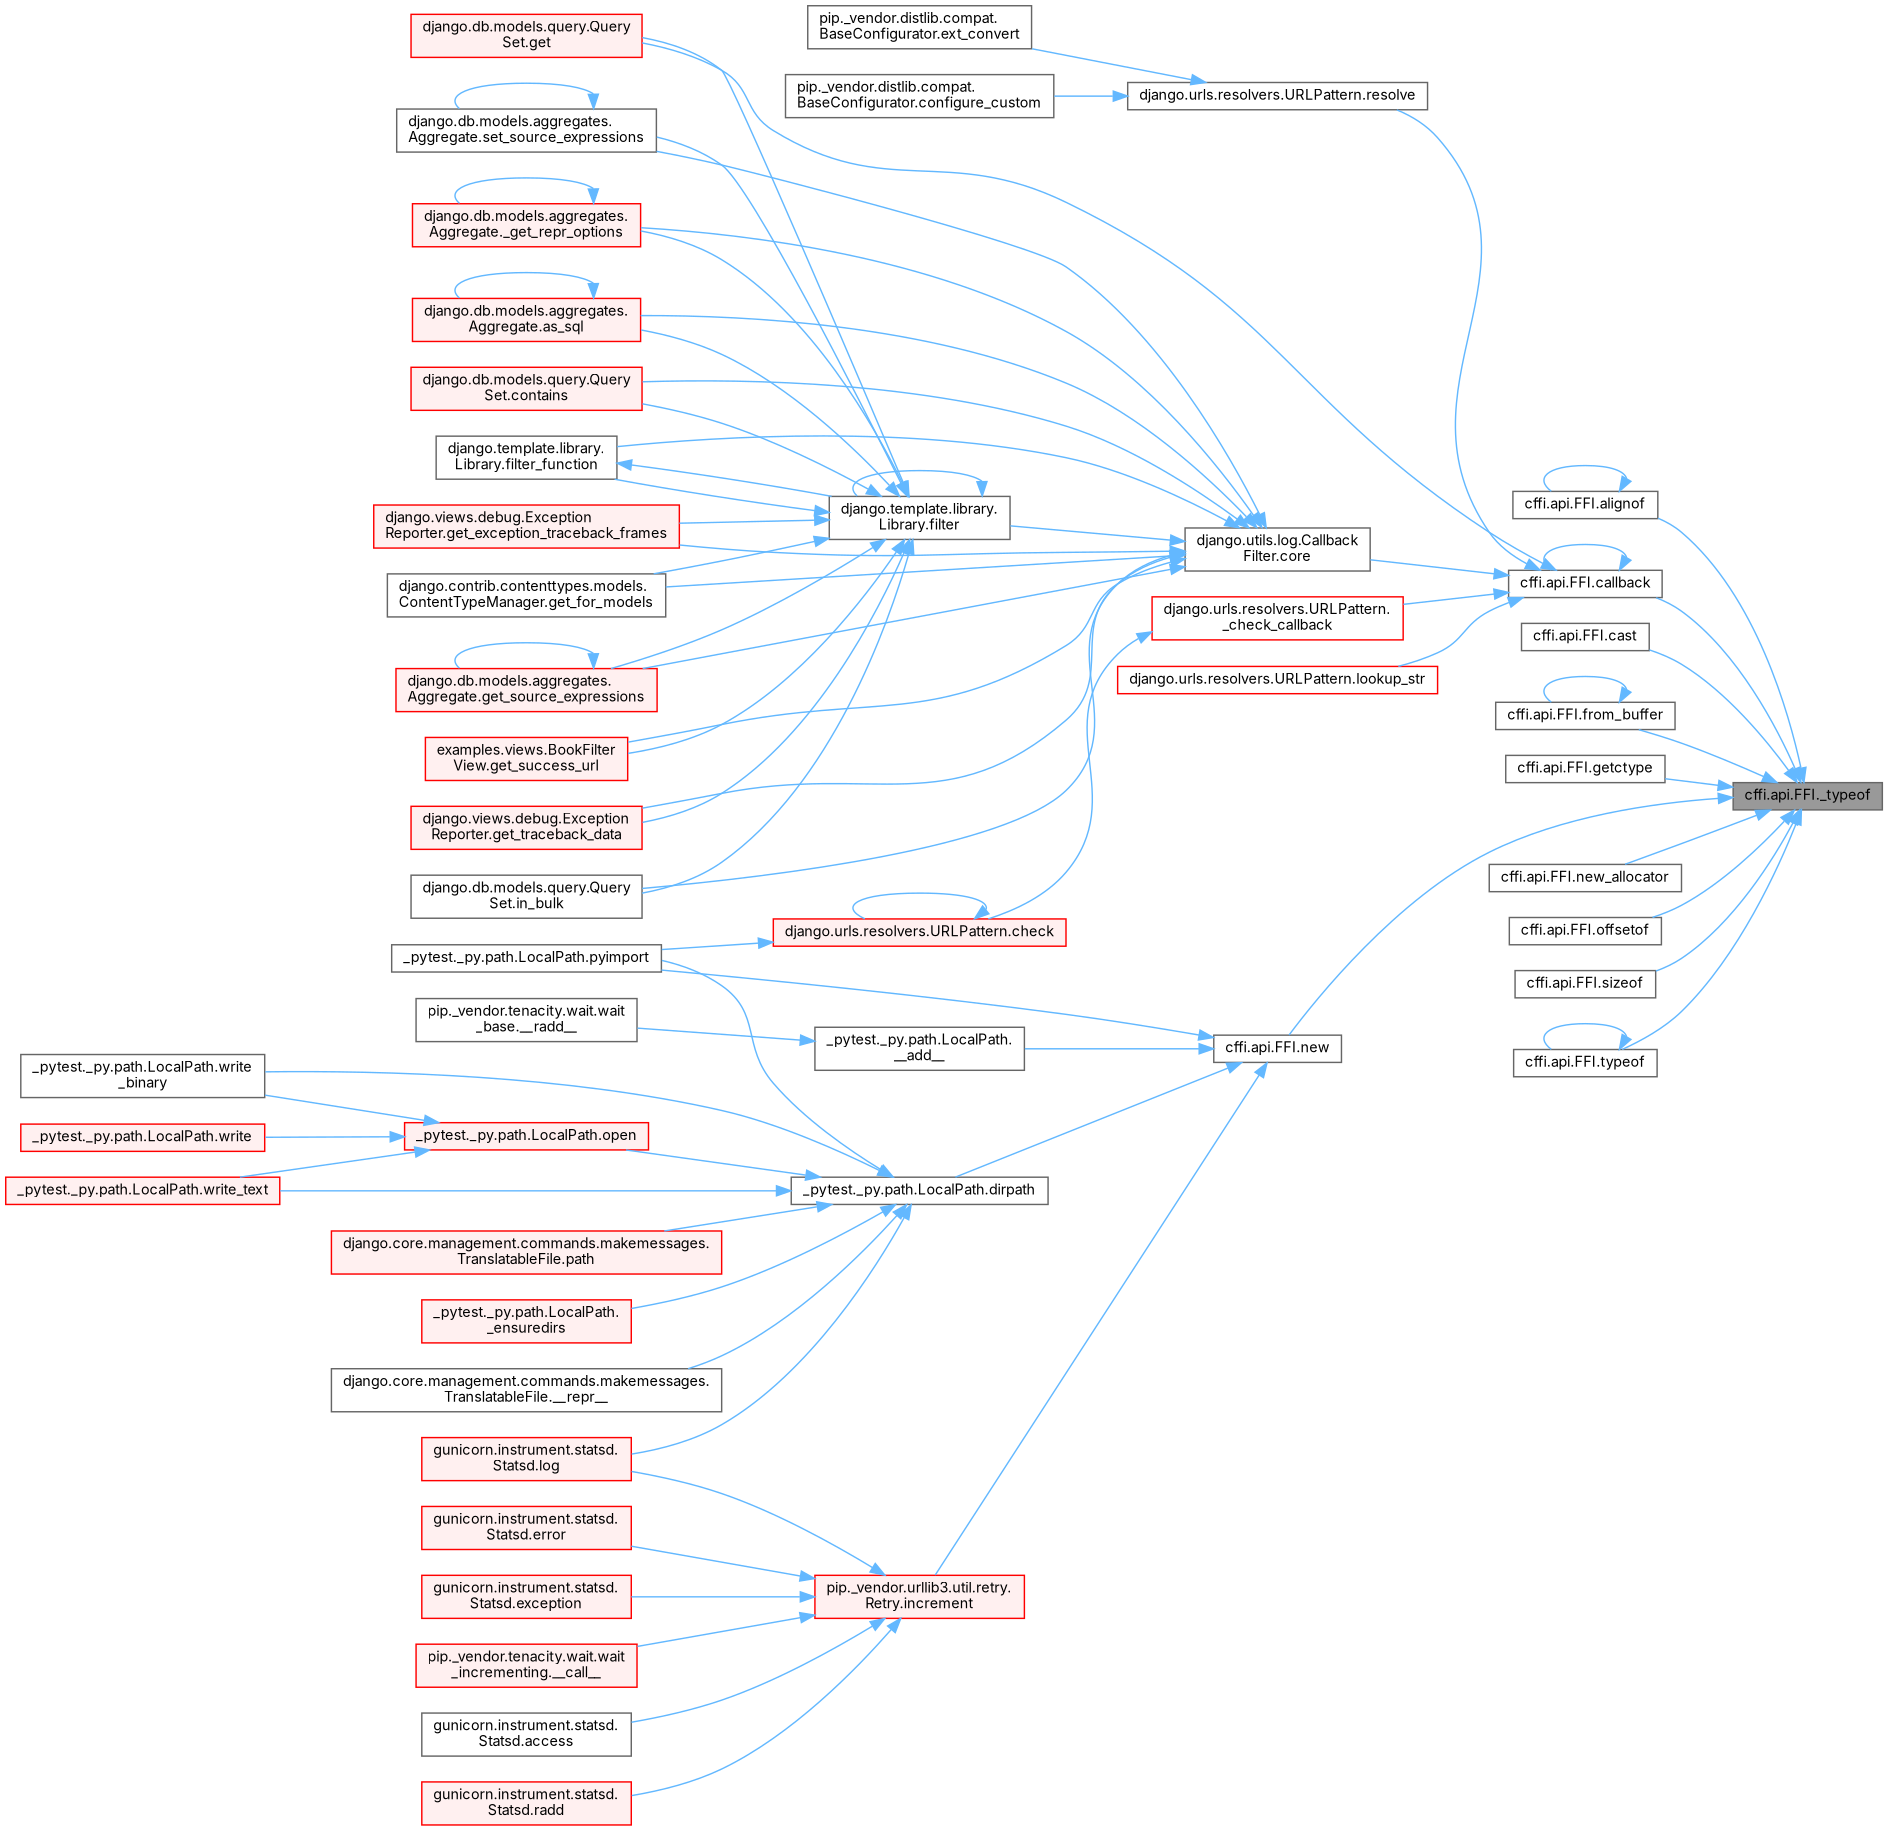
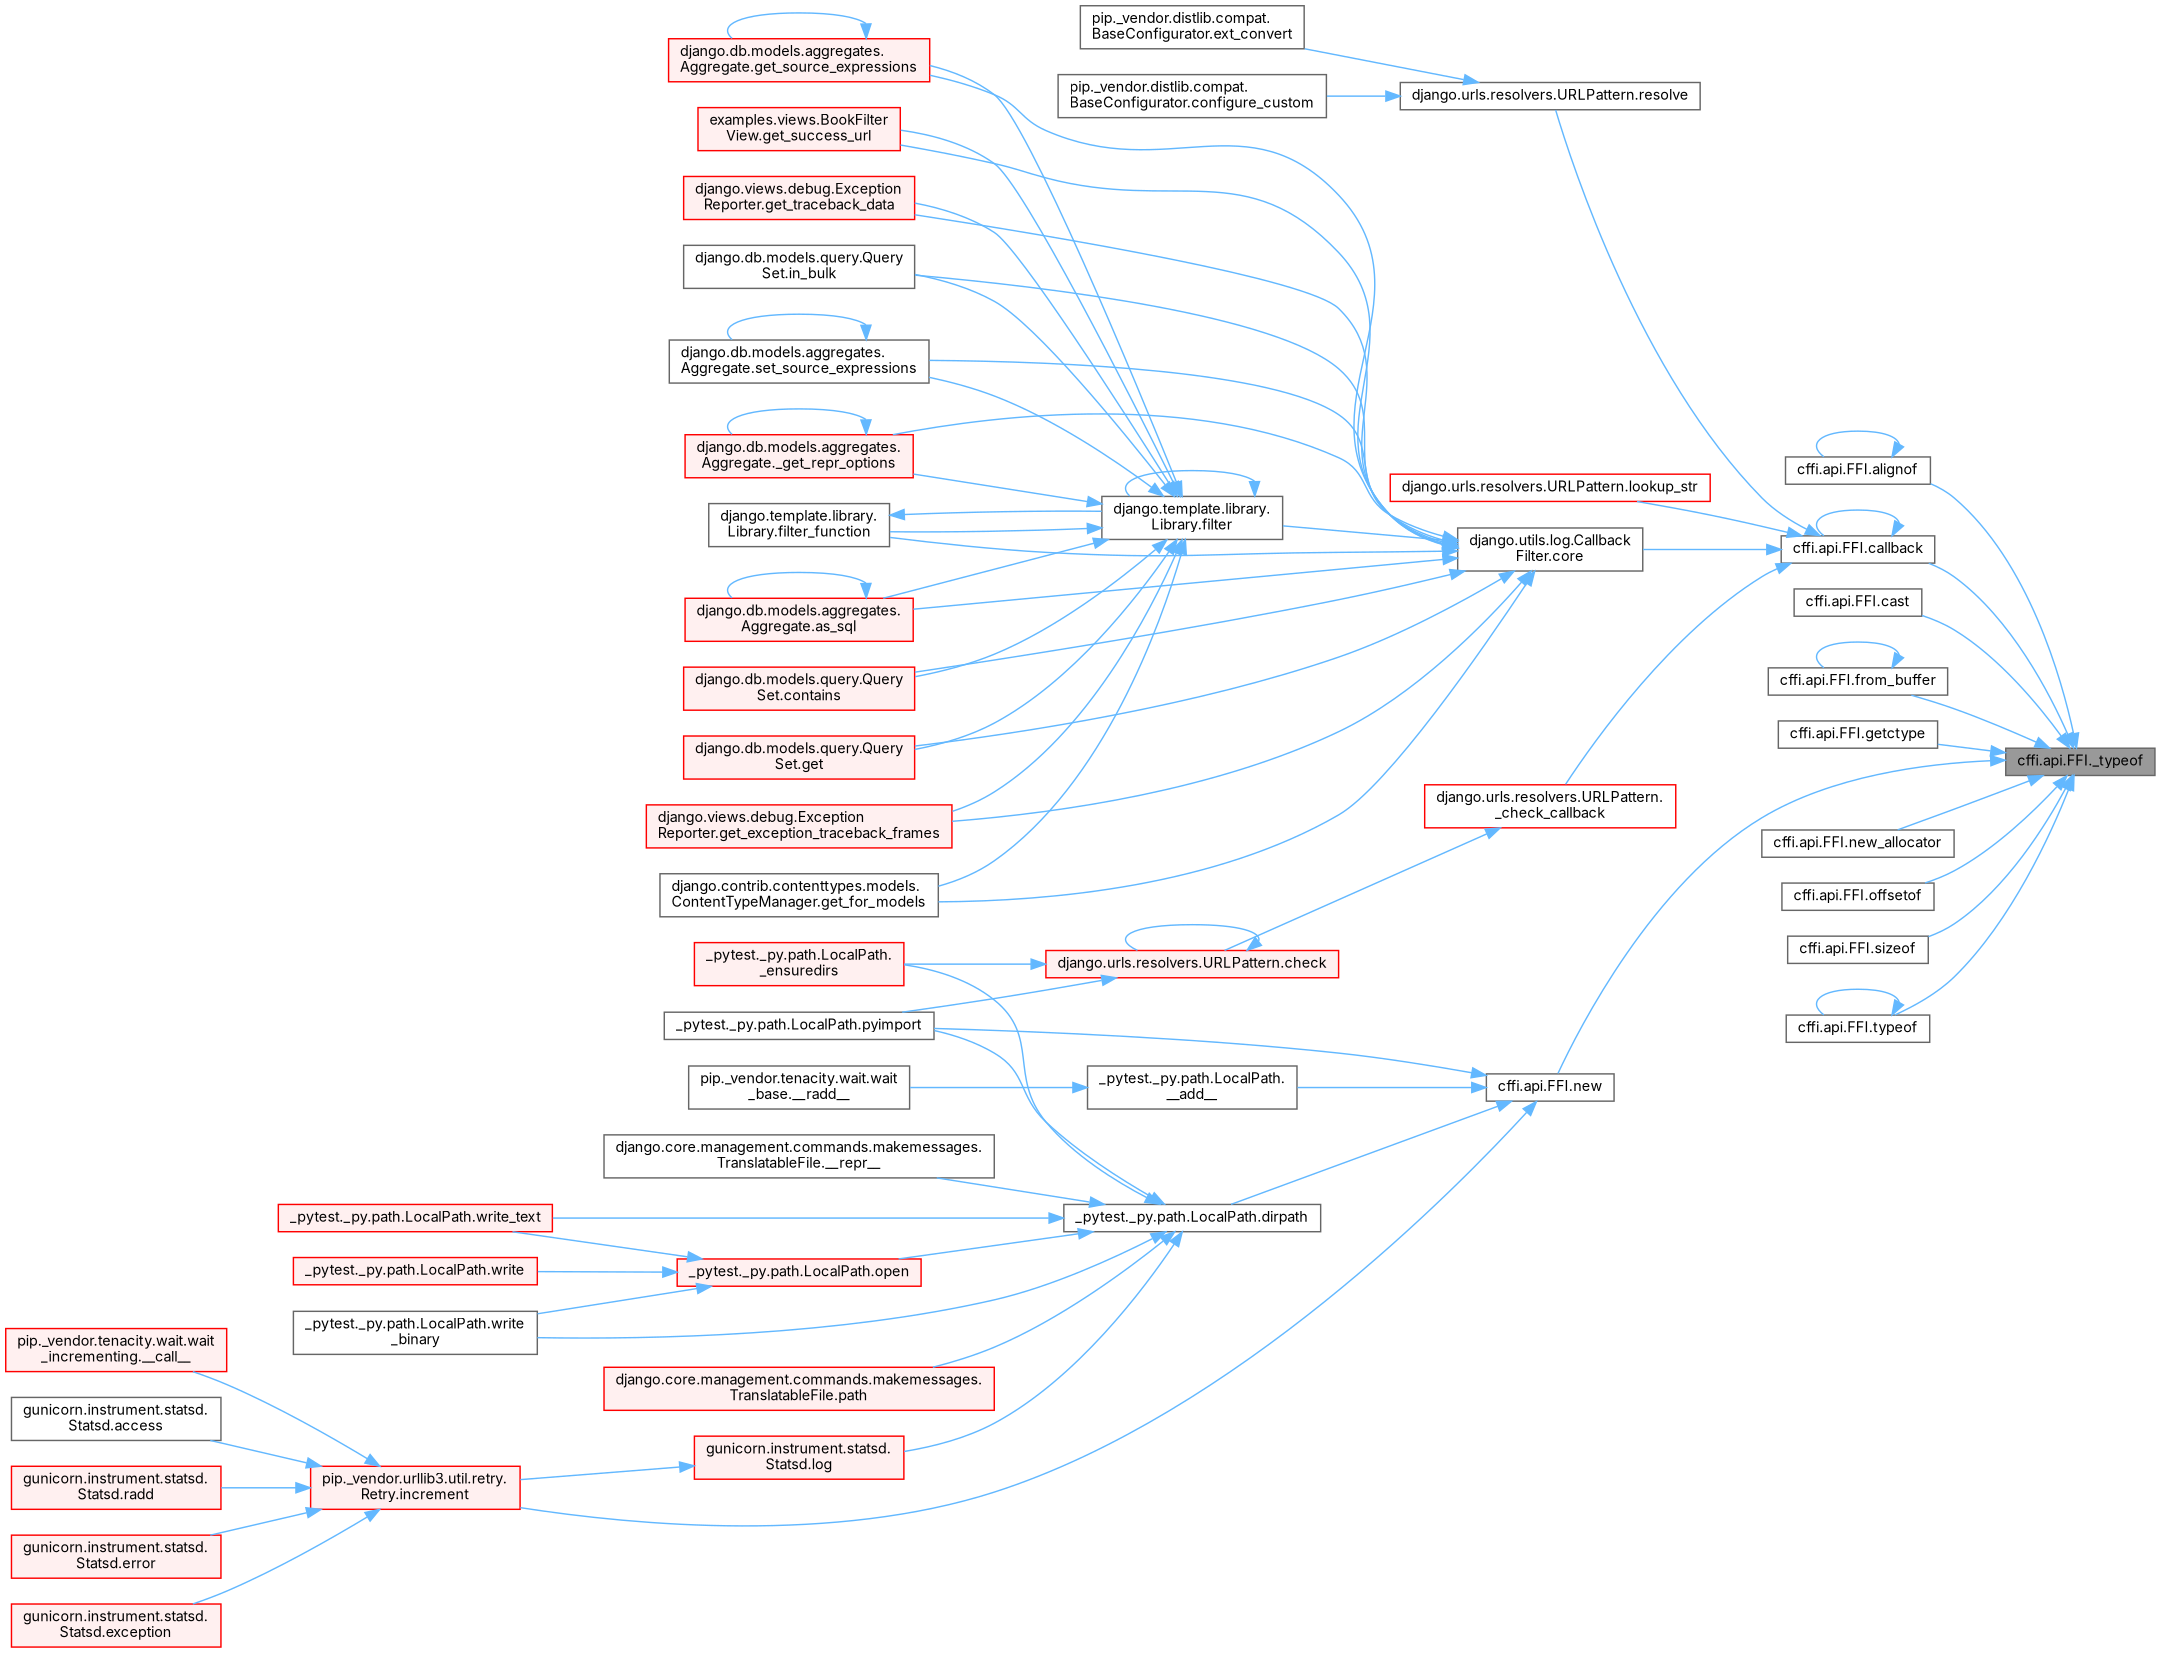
edge "django.db.models.query.Query Set.get" -> "cffi.api.FFI.callback": now "django.db.models.query.Query Set.get" -> "django.utils.log.Callback Filter.core"
edge "_pytest._py.path.LocalPath. _ensuredirs" -> "django.urls.resolvers.URLPattern.check": added
edge "gunicorn.instrument.statsd. Statsd.log" -> "pip._vendor.urllib3.util.retry. Retry.increment": reversed
